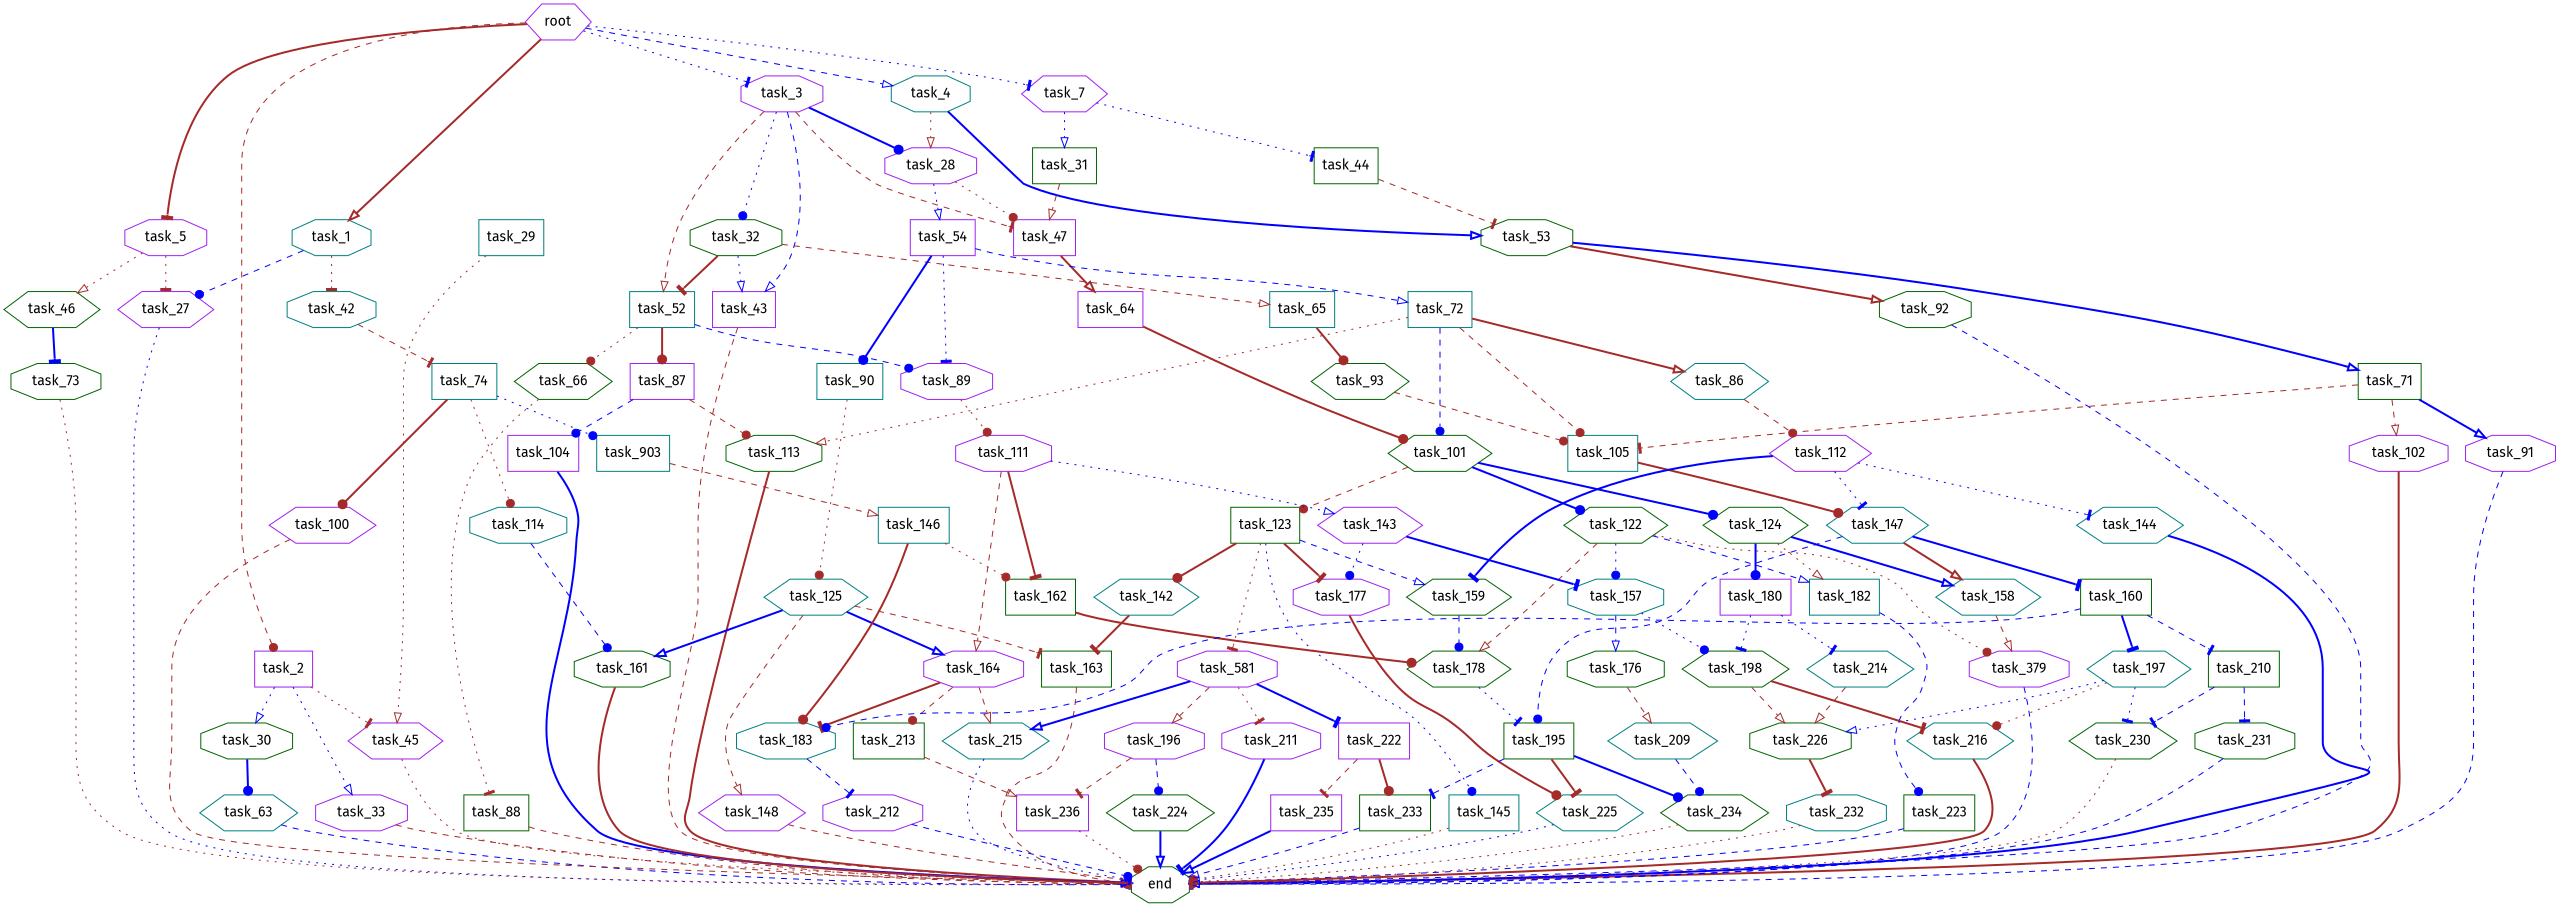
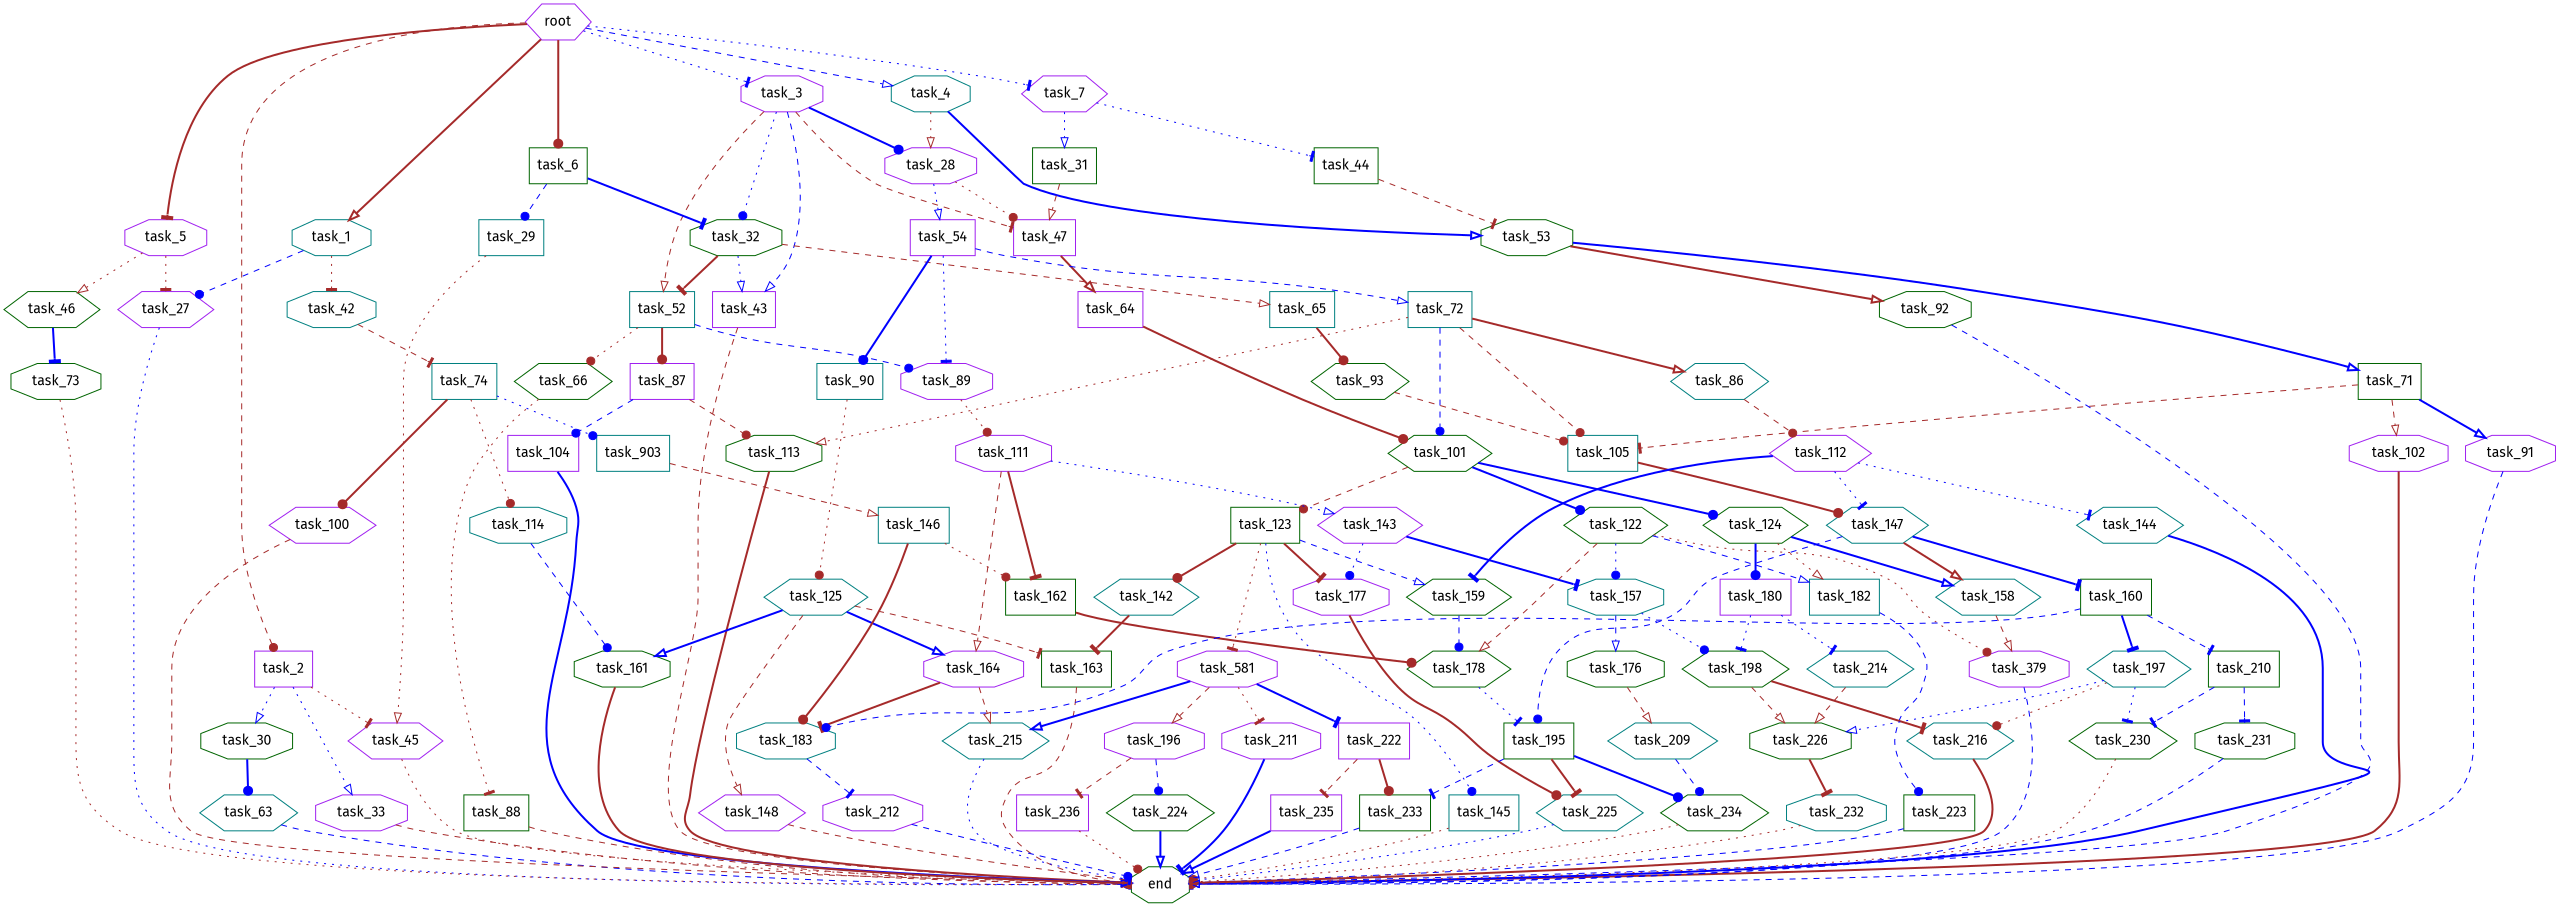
node "task_6": added
node "task_213": removed
